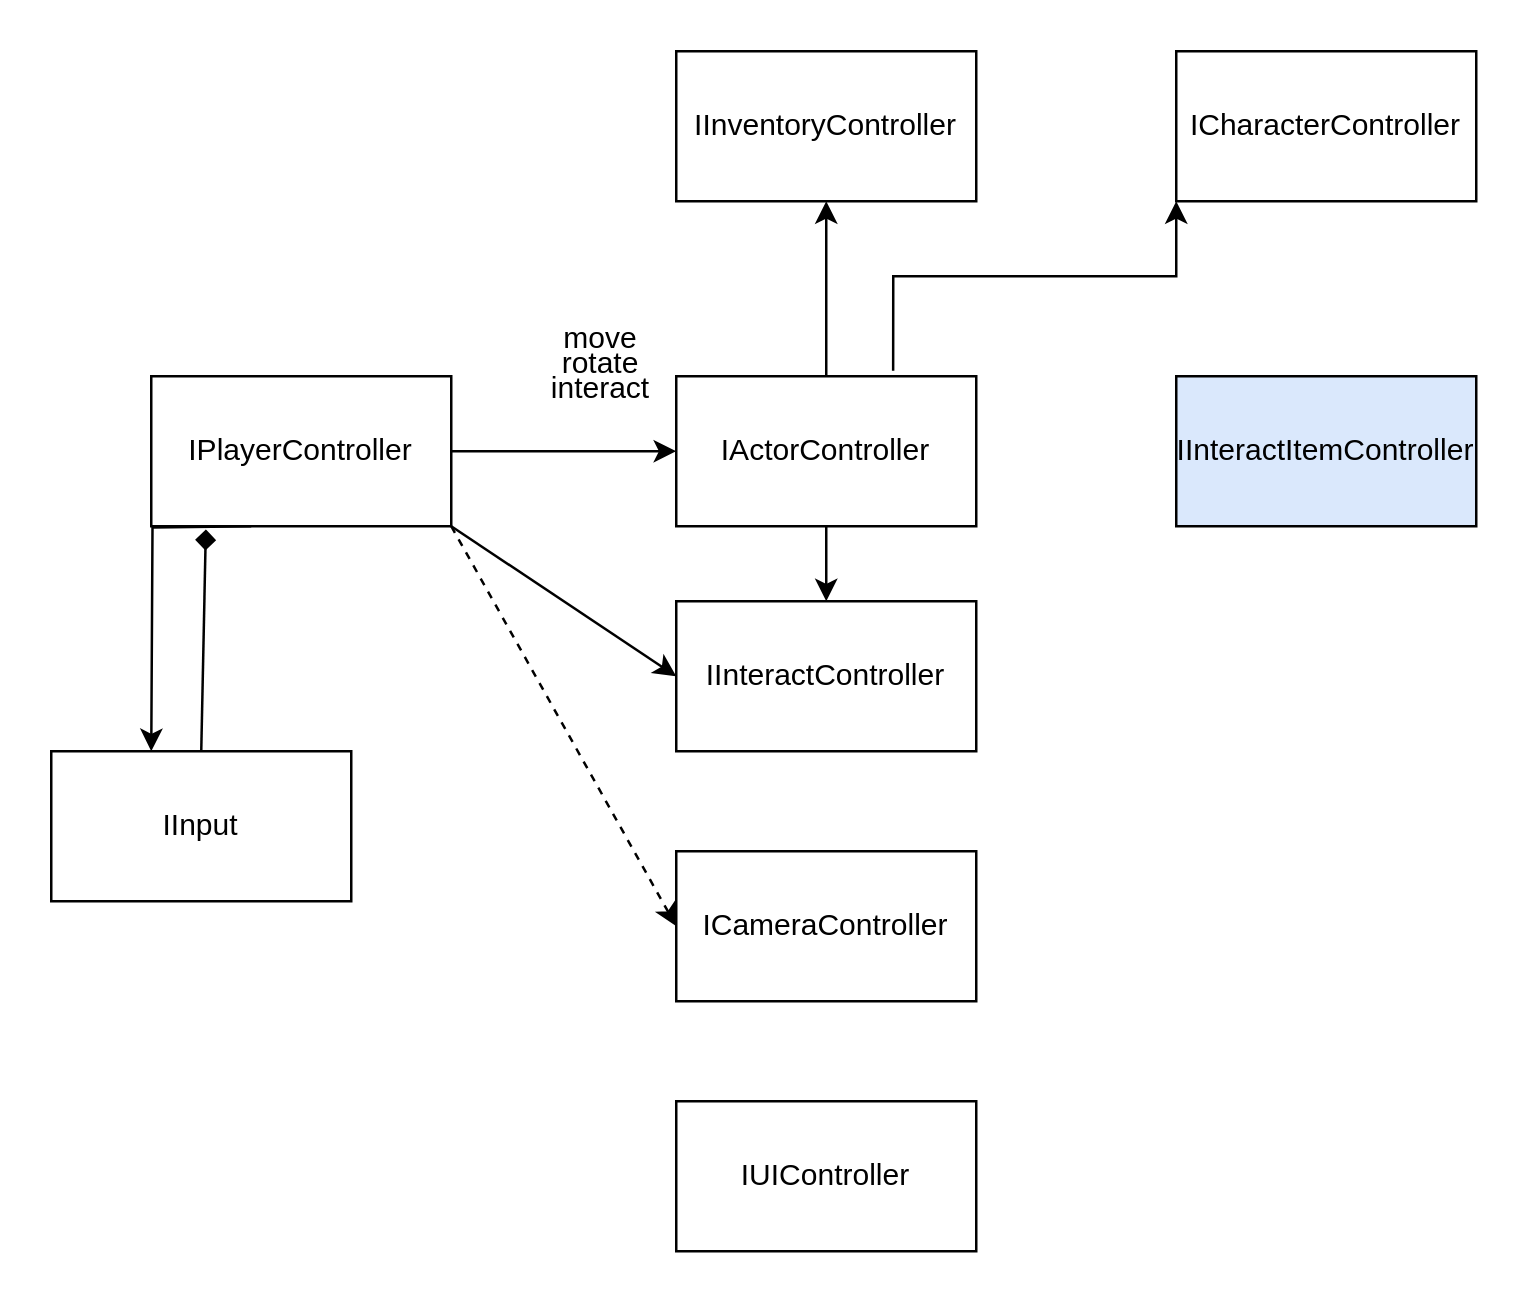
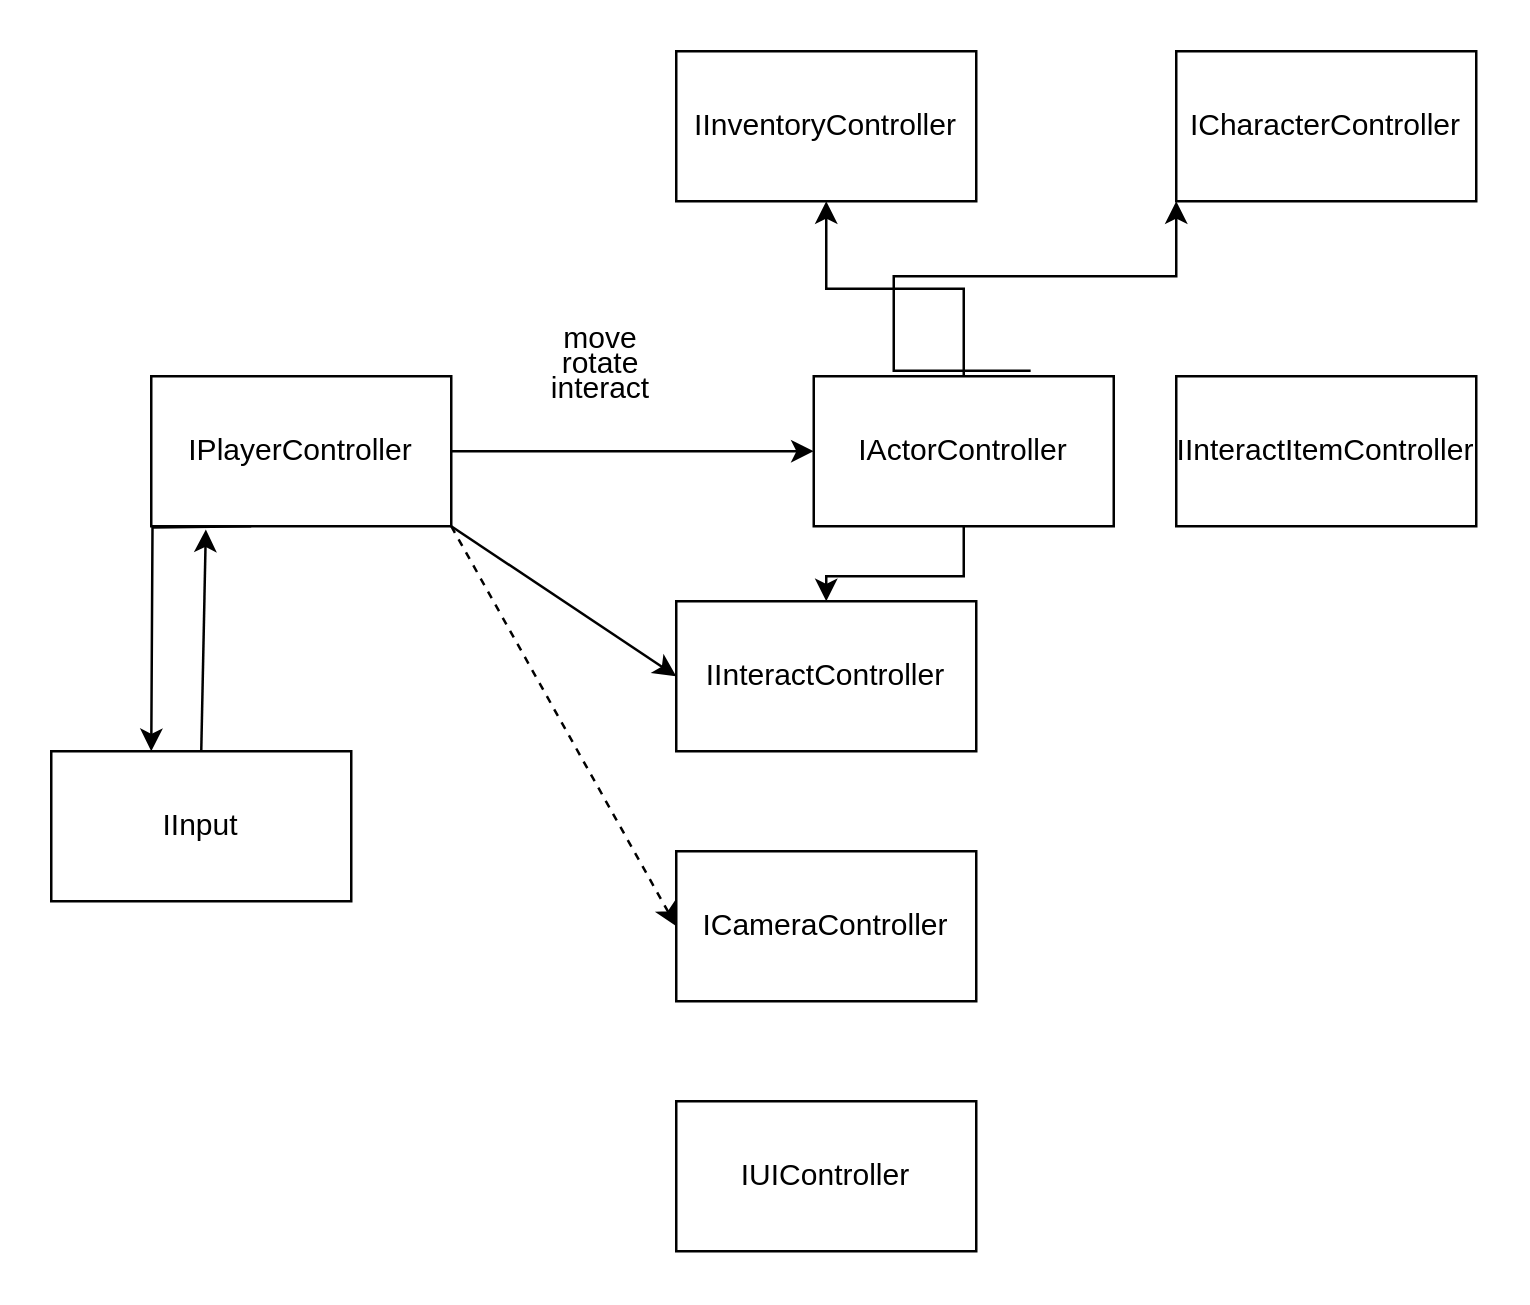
node "IActorController": moved (826, 451) -> (964, 451)
node "IInteractItemController": fillcolor #dae8fc -> #ffffff
edge "IInput" -> "IPlayerController": arrowhead diamond -> classic
